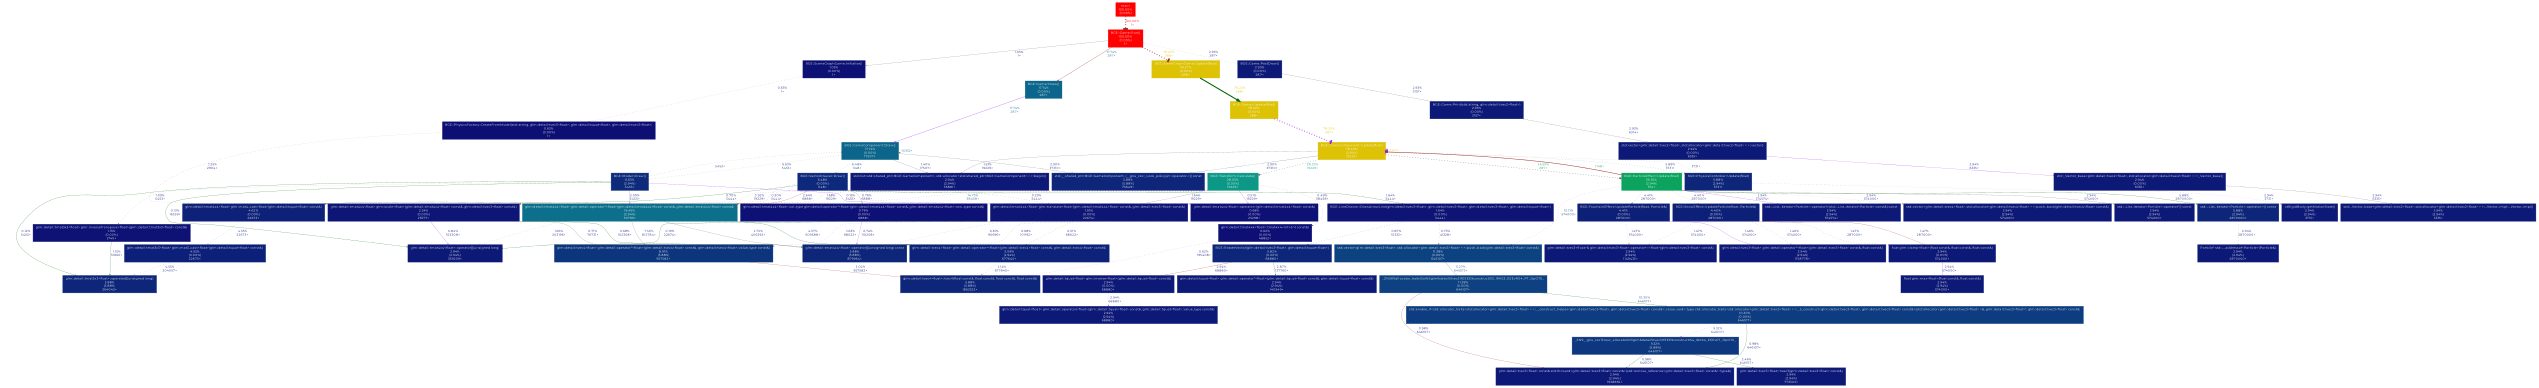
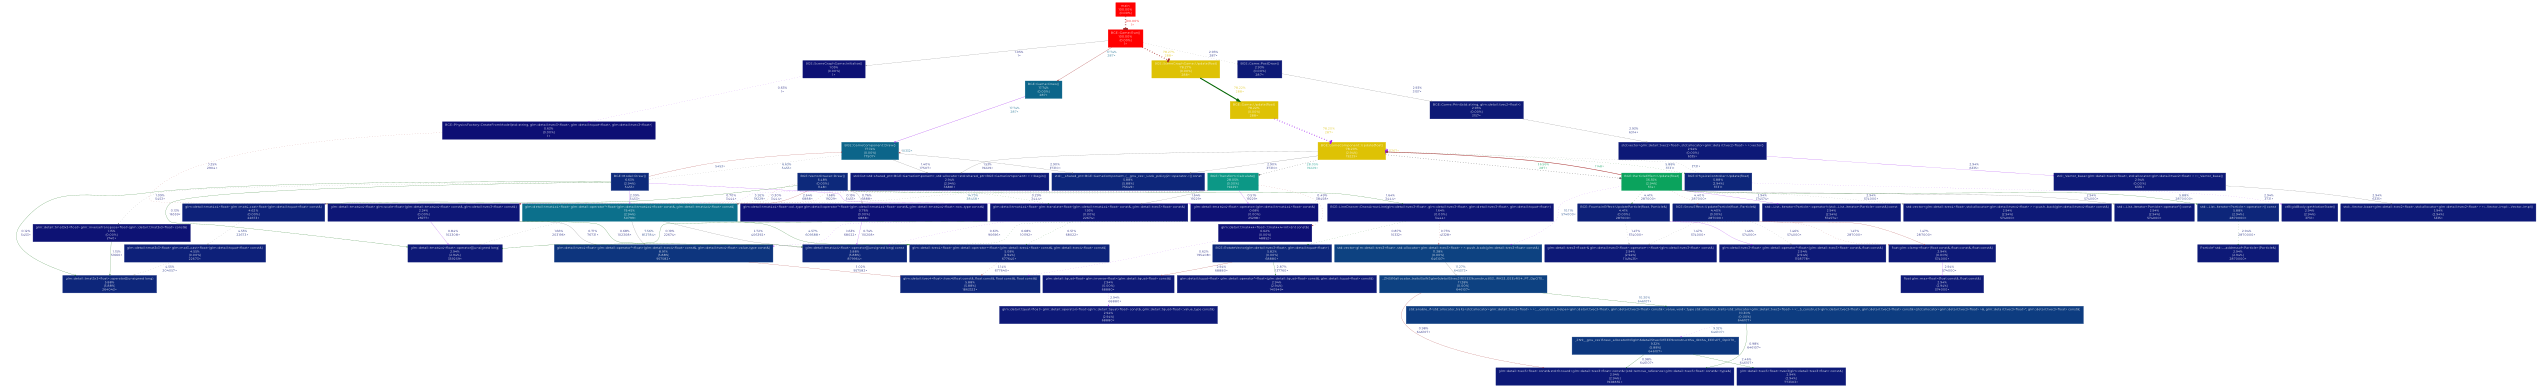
edge "BGE::Model::Draw() 6.63% (2.94%) 5453×" -> "BGE::GameComponent::Draw() 17.74% (0.00%) 17507×": style dotted -> solid
edge "BGE::GameComponent::Draw() 17.74% (0.00%) 17507×" -> "BGE::VectorDrawer::Draw() 6.48% (0.00%) 1148×": removed, label "6.48% 1148×"
